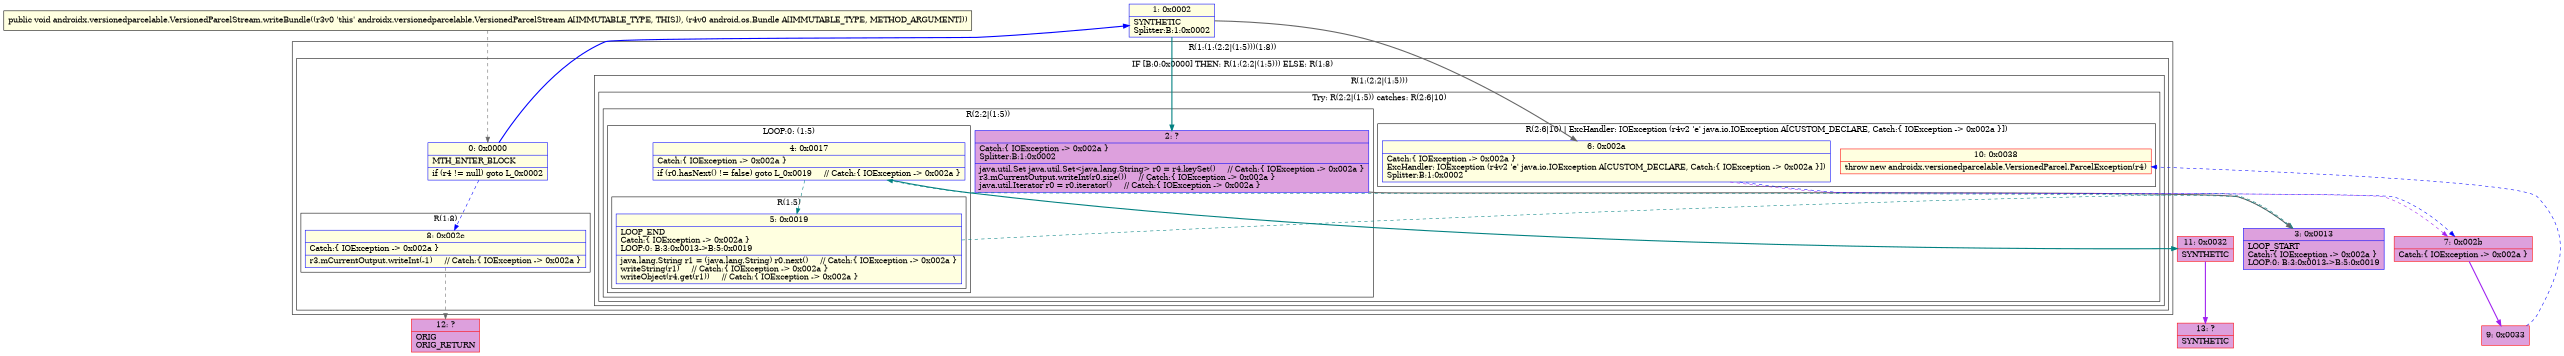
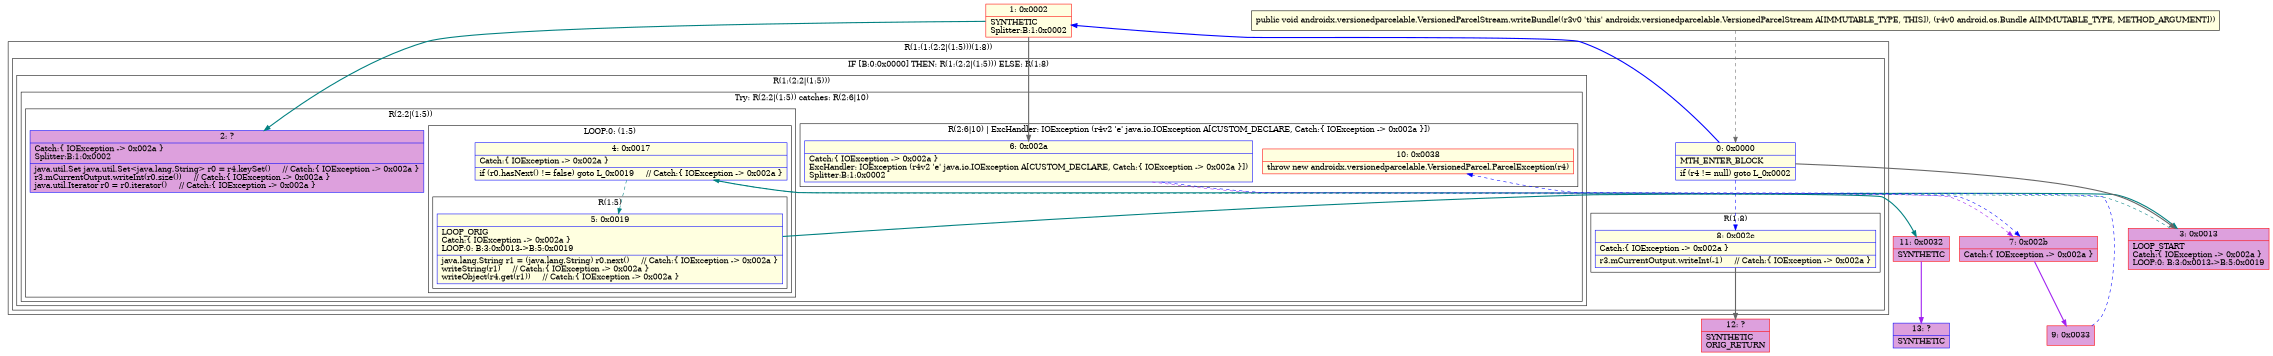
node "1: 0x0002": color blue -> red
edge "2: ?" -> "3: 0x0013": now "0: 0x0000" -> "3: 0x0013"
edge "5: 0x0019" -> "3: 0x0013": style dashed -> bold
node "5: 0x0019": text "LOOP_END" -> "LOOP_ORIG"
node "3: 0x0013": color blue -> red
edge "8: 0x002c" -> "12: ?": style dashed -> bold
node "13: ?": color red -> blue
node "12: ?": text "ORIG" -> "SYNTHETIC"
